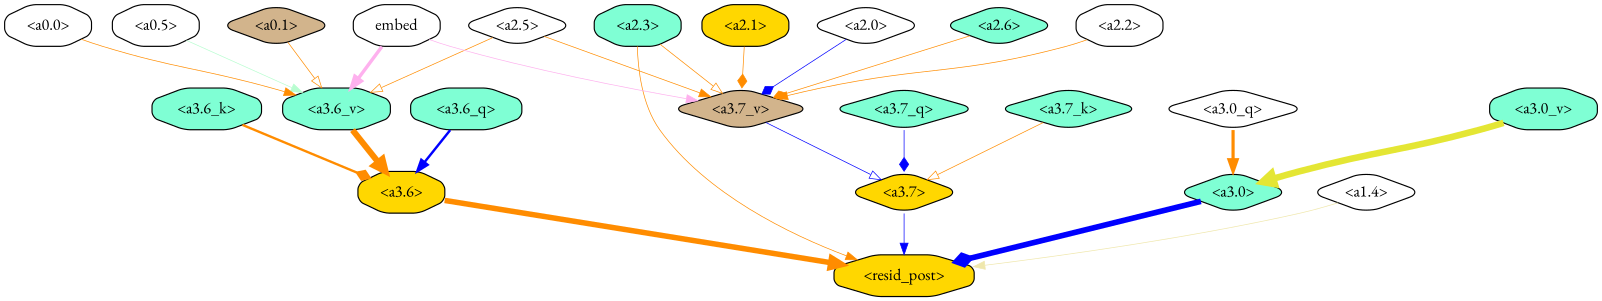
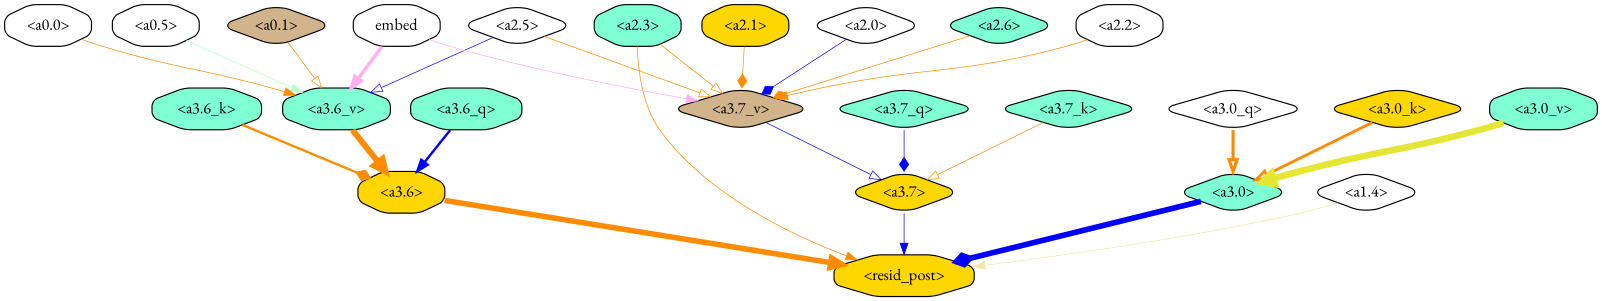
edge "<a2.5>" -> "<a3.6_v>": color darkorange -> blue
edge "<a2.5>" -> "<a3.7_v>": arrowhead normal -> onormal
node "<a3.0_k>": added
edge "<a3.0_q>" -> "<a3.0>": arrowhead normal -> onormal
